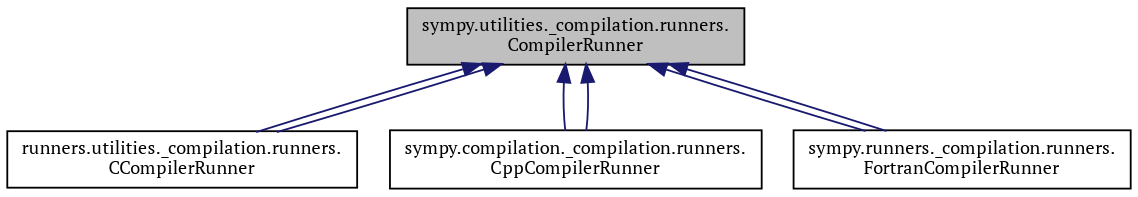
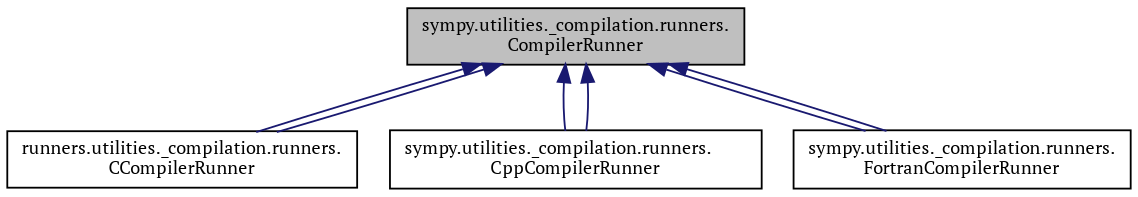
node "sympy.compilation._compilation.runners. CppCompilerRunner": label "sympy.compilation._compilation.runners. CppCompilerRunner" -> "sympy.utilities._compilation.runners. CppCompilerRunner"
node "sympy.runners._compilation.runners. FortranCompilerRunner": label "sympy.runners._compilation.runners. FortranCompilerRunner" -> "sympy.utilities._compilation.runners. FortranCompilerRunner"
